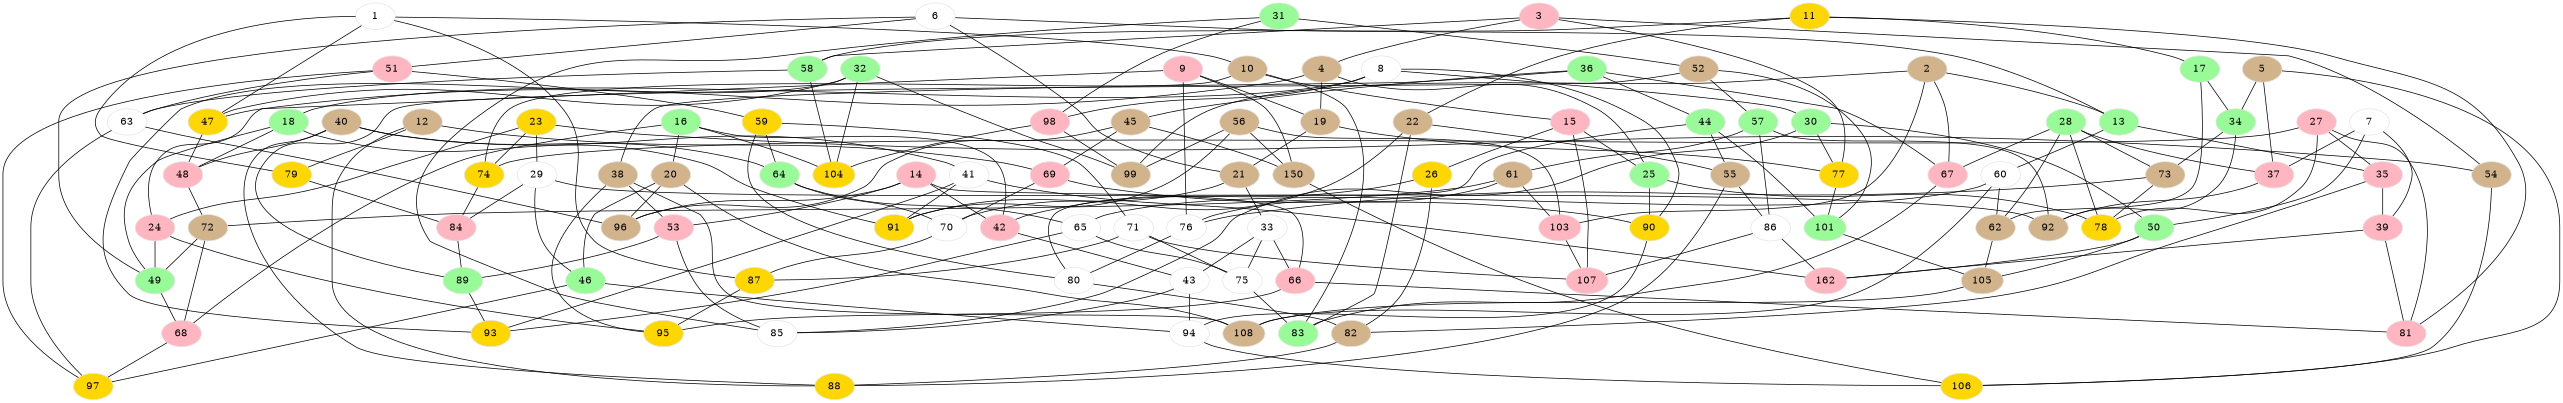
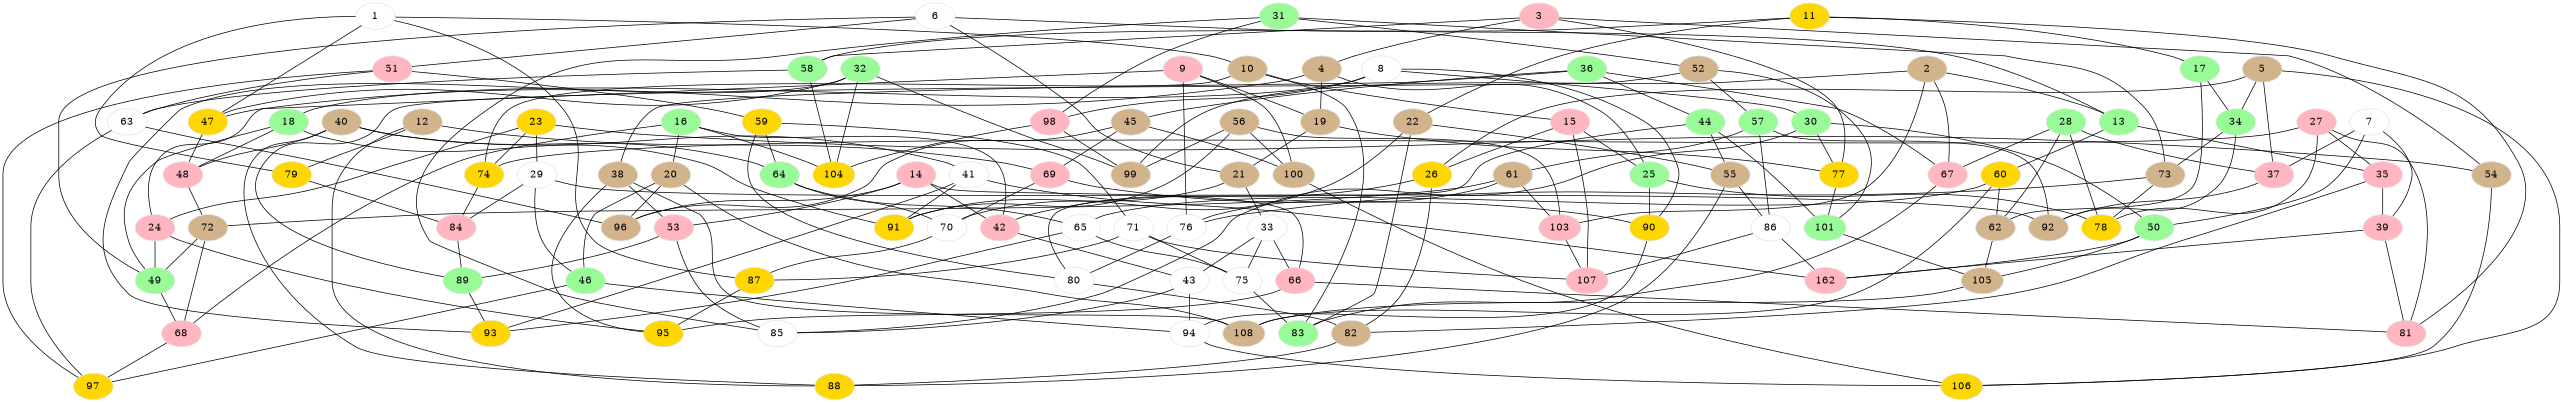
edge "5" -- "26": added
edge "28" -- "73": now "31" -- "73"
node "150": label "150" -> "100"
node "60": fillcolor white -> gold
